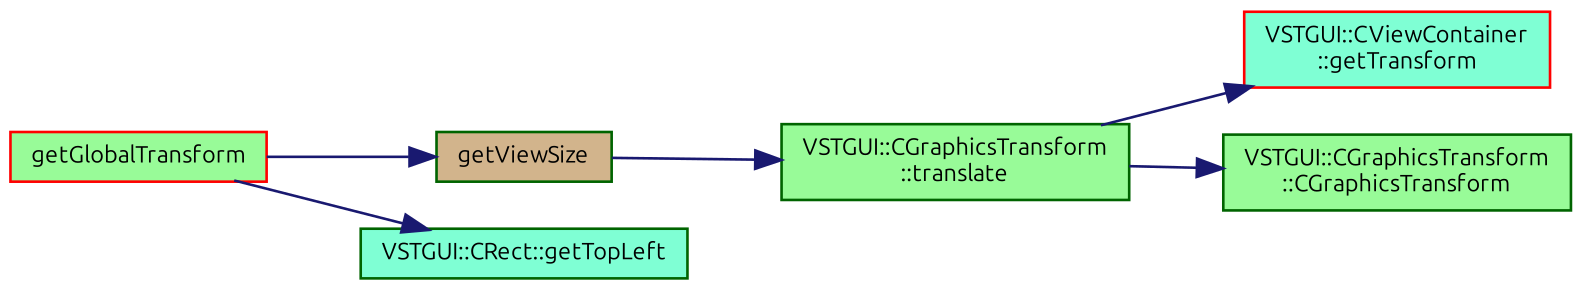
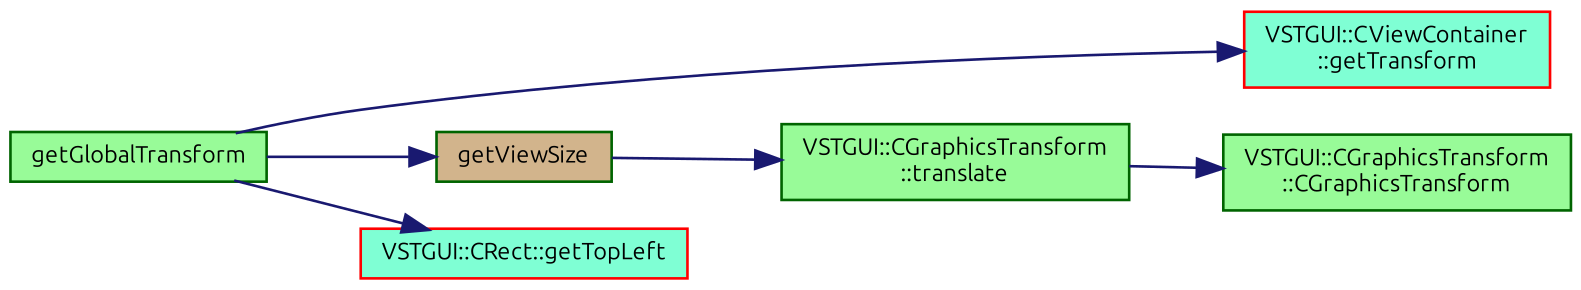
edge "VSTGUI::CGraphicsTransform ::translate" -> "VSTGUI::CViewContainer ::getTransform": now "getGlobalTransform" -> "VSTGUI::CViewContainer ::getTransform"
node "getGlobalTransform": color red -> darkgreen
node "VSTGUI::CRect::getTopLeft": color darkgreen -> red
